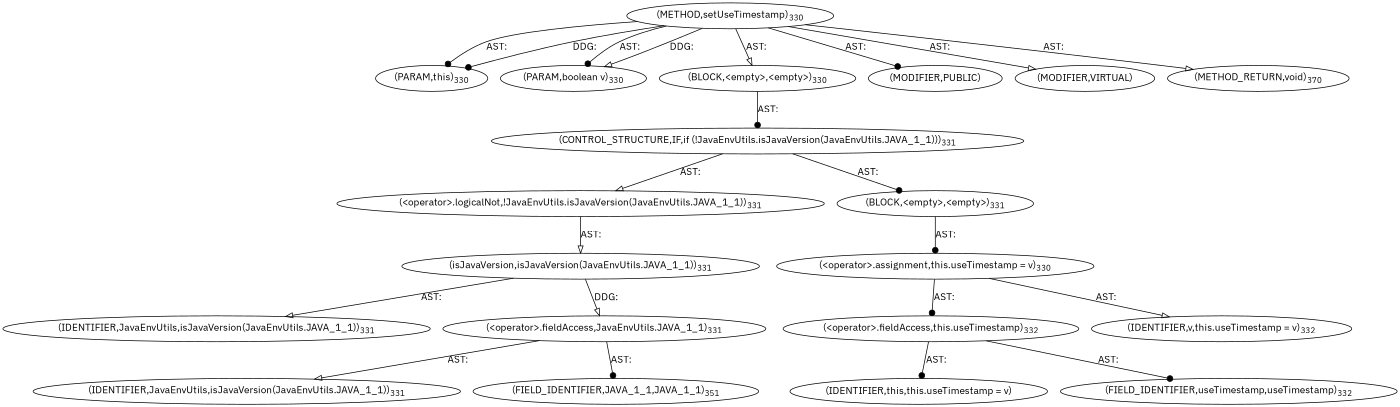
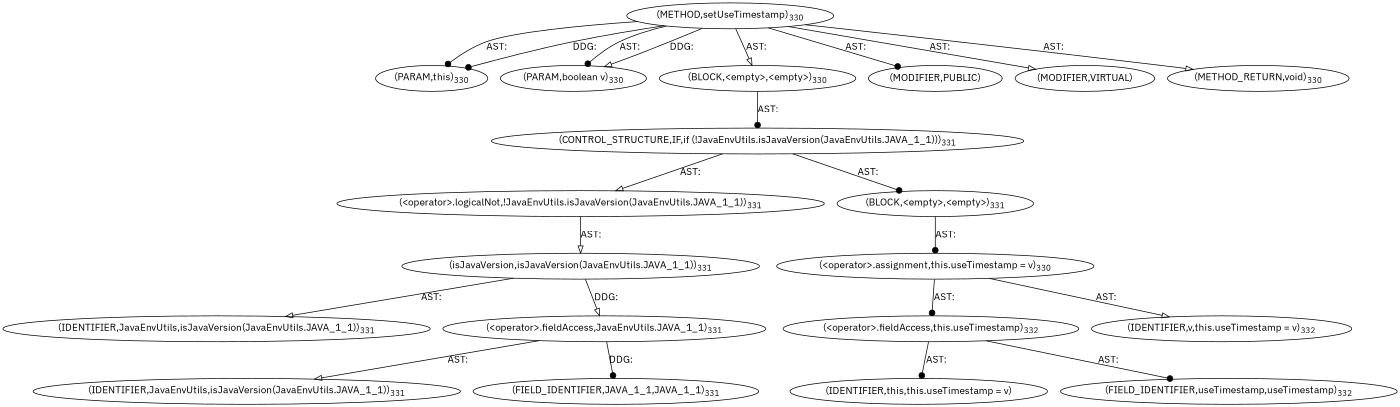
node "(METHOD_RETURN,void)": text "370" -> "330"
edge "(<operator>.fieldAccess,JavaEnvUtils.JAVA_1_1)" -> "(FIELD_IDENTIFIER,JAVA_1_1,JAVA_1_1)": label "AST: " -> "DDG: "
node "(FIELD_IDENTIFIER,JAVA_1_1,JAVA_1_1)": text "351" -> "331"
